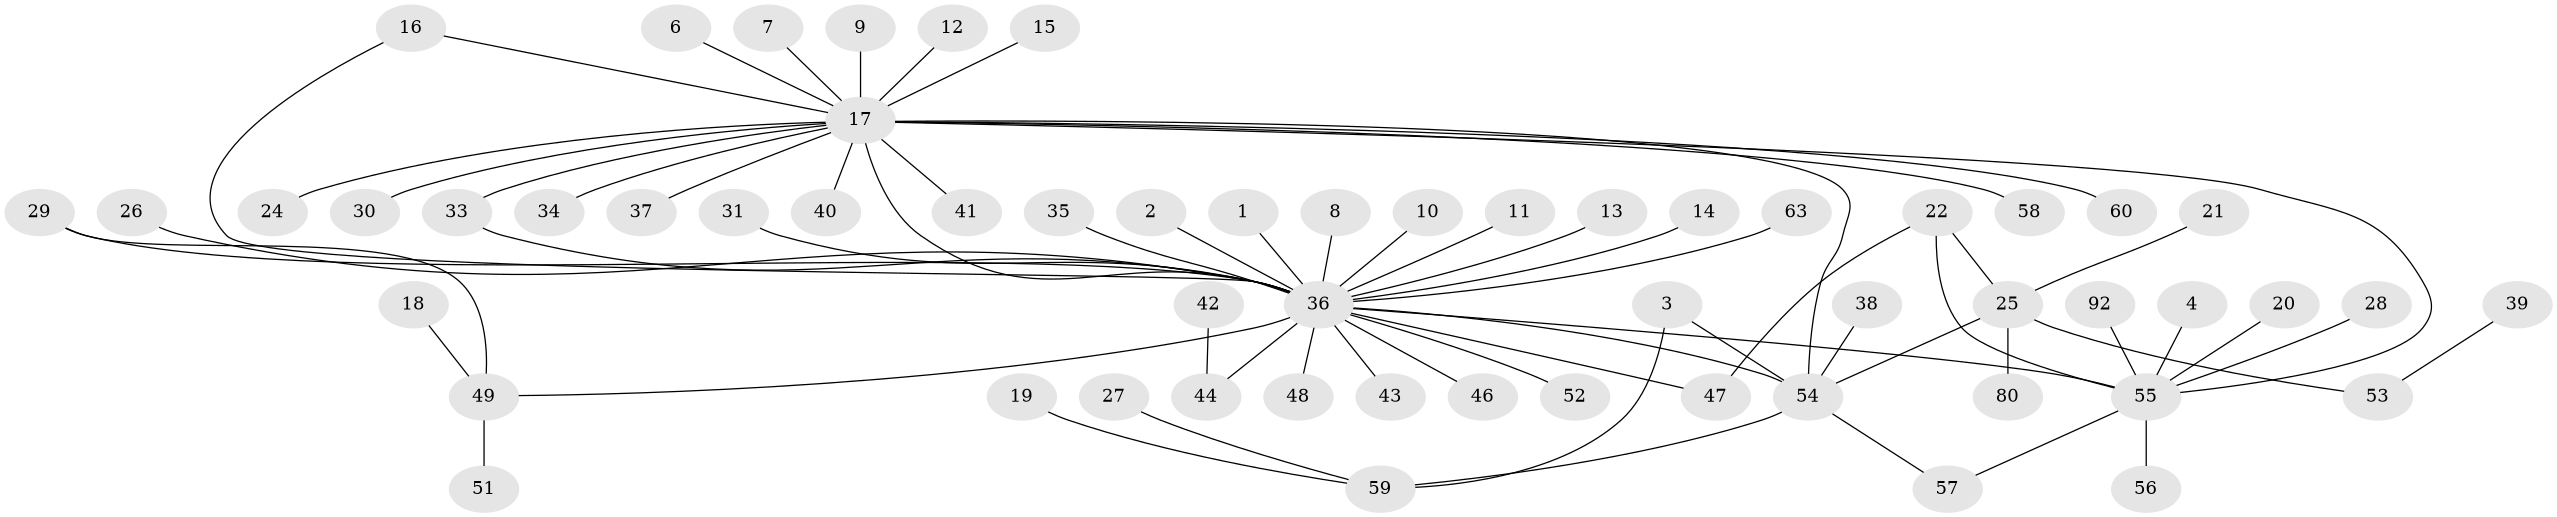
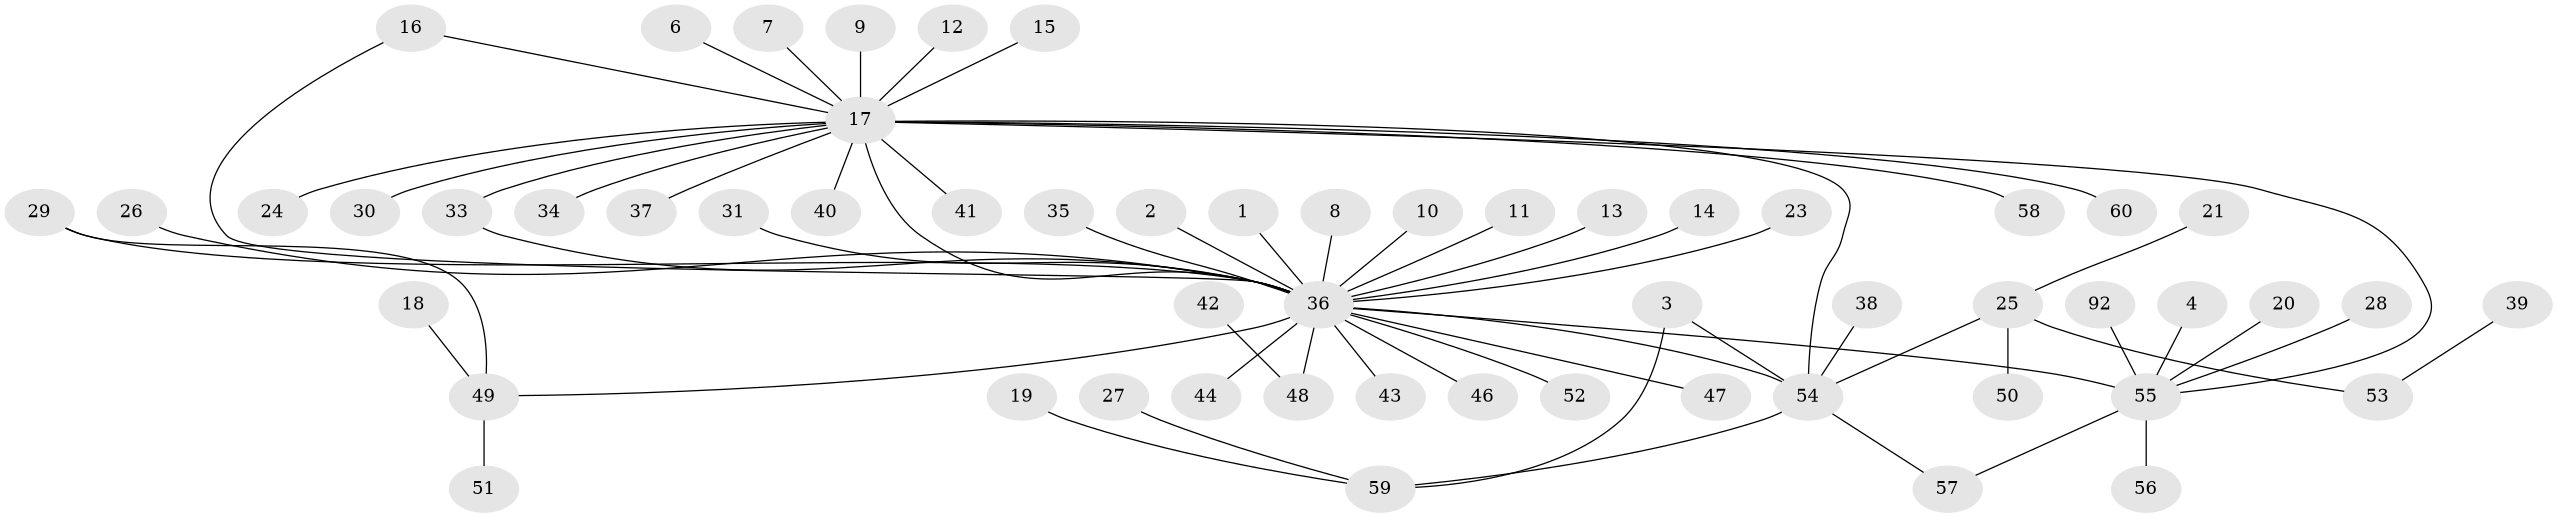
node "63": label "63" -> "23"
node "22": removed
edge "42" -- "44": now "42" -- "48"
node "80": label "80" -> "50"
